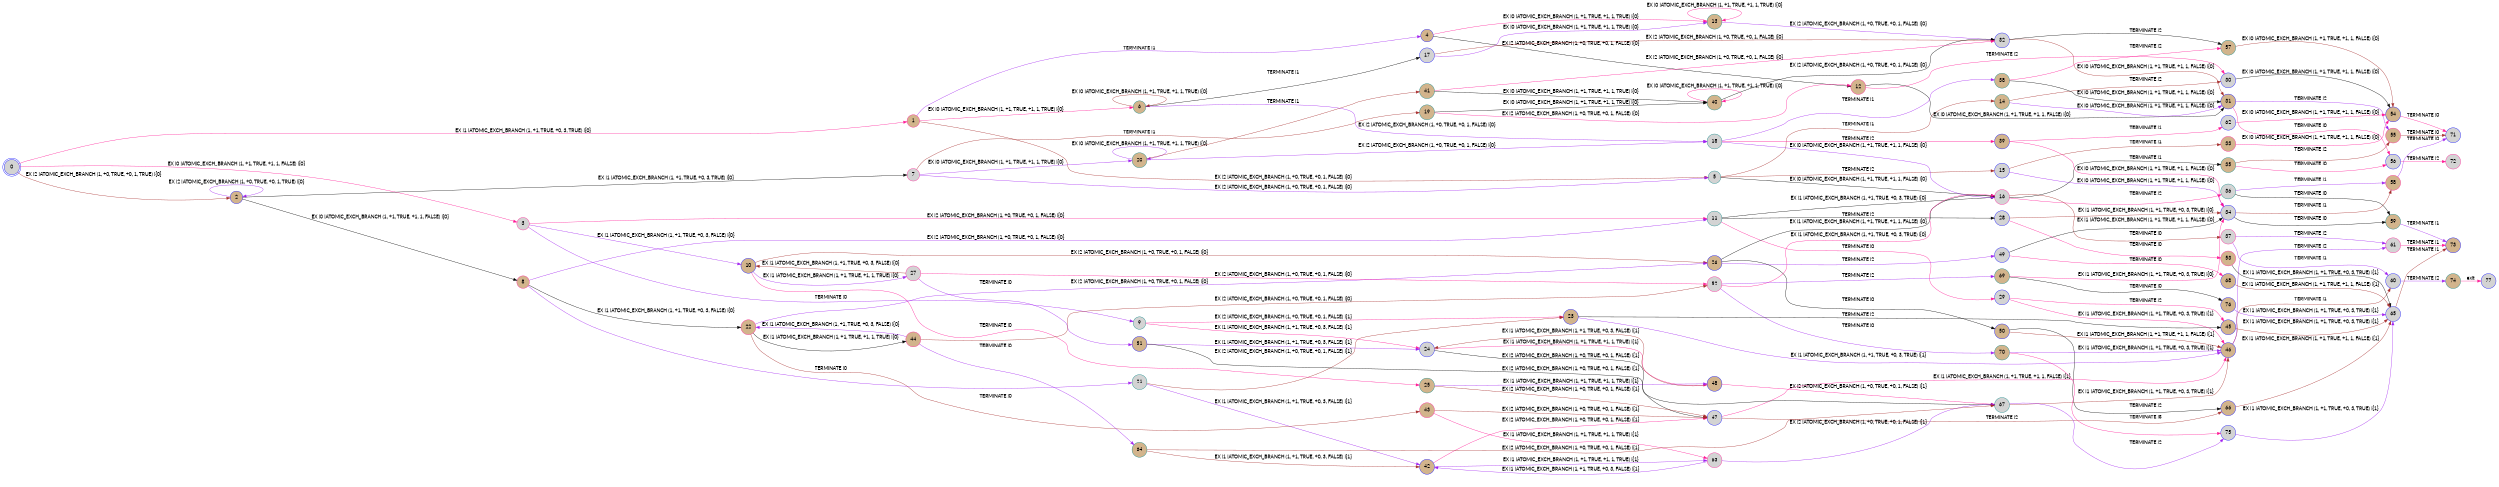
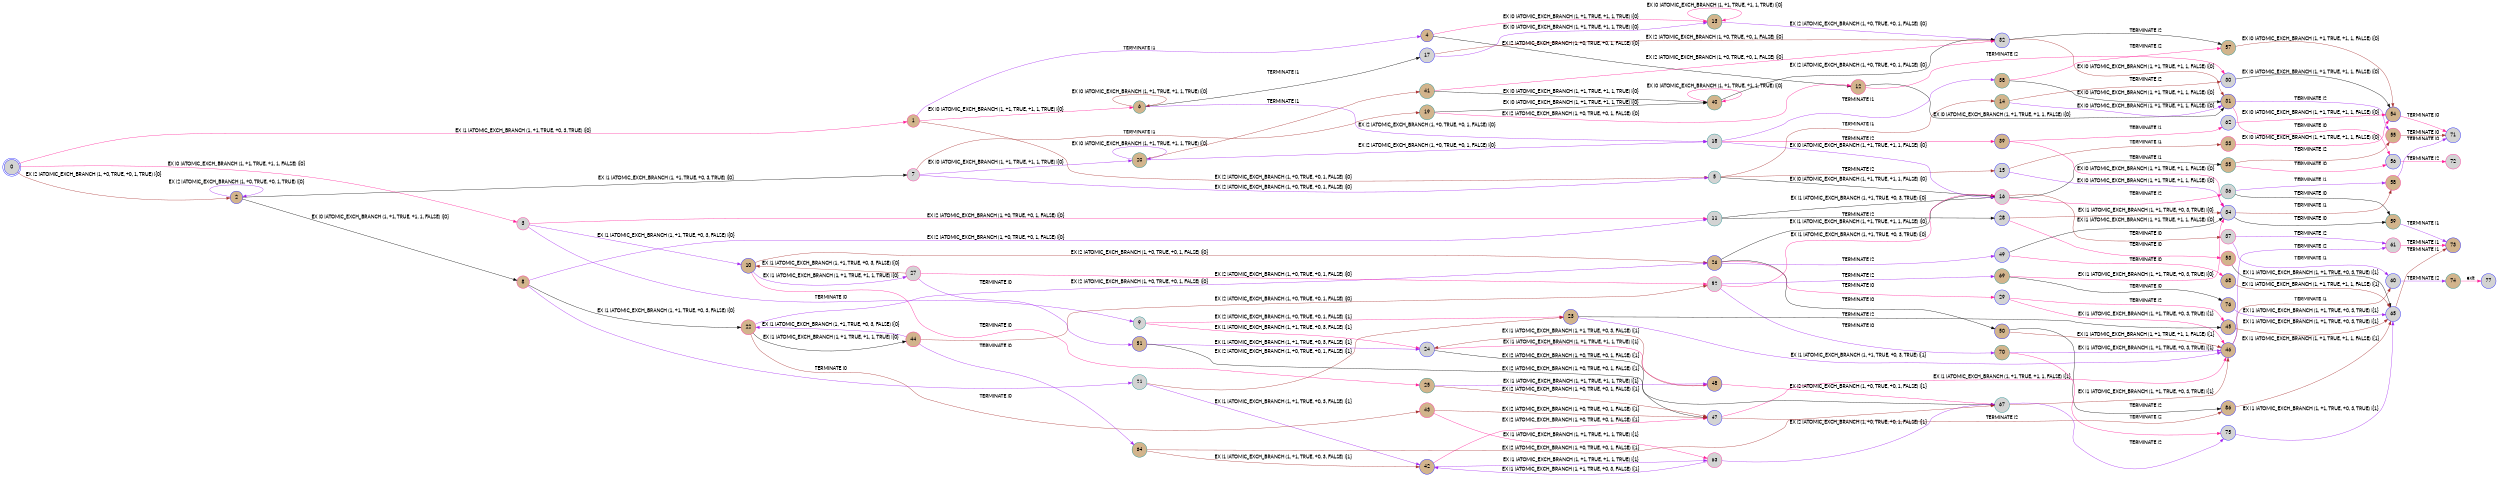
edge "11" -> "29": now "26" -> "29"
node "66": label "66" -> "86"
edge "70" -> "75": label "TERMINATE !8" -> "TERMINATE !2"
